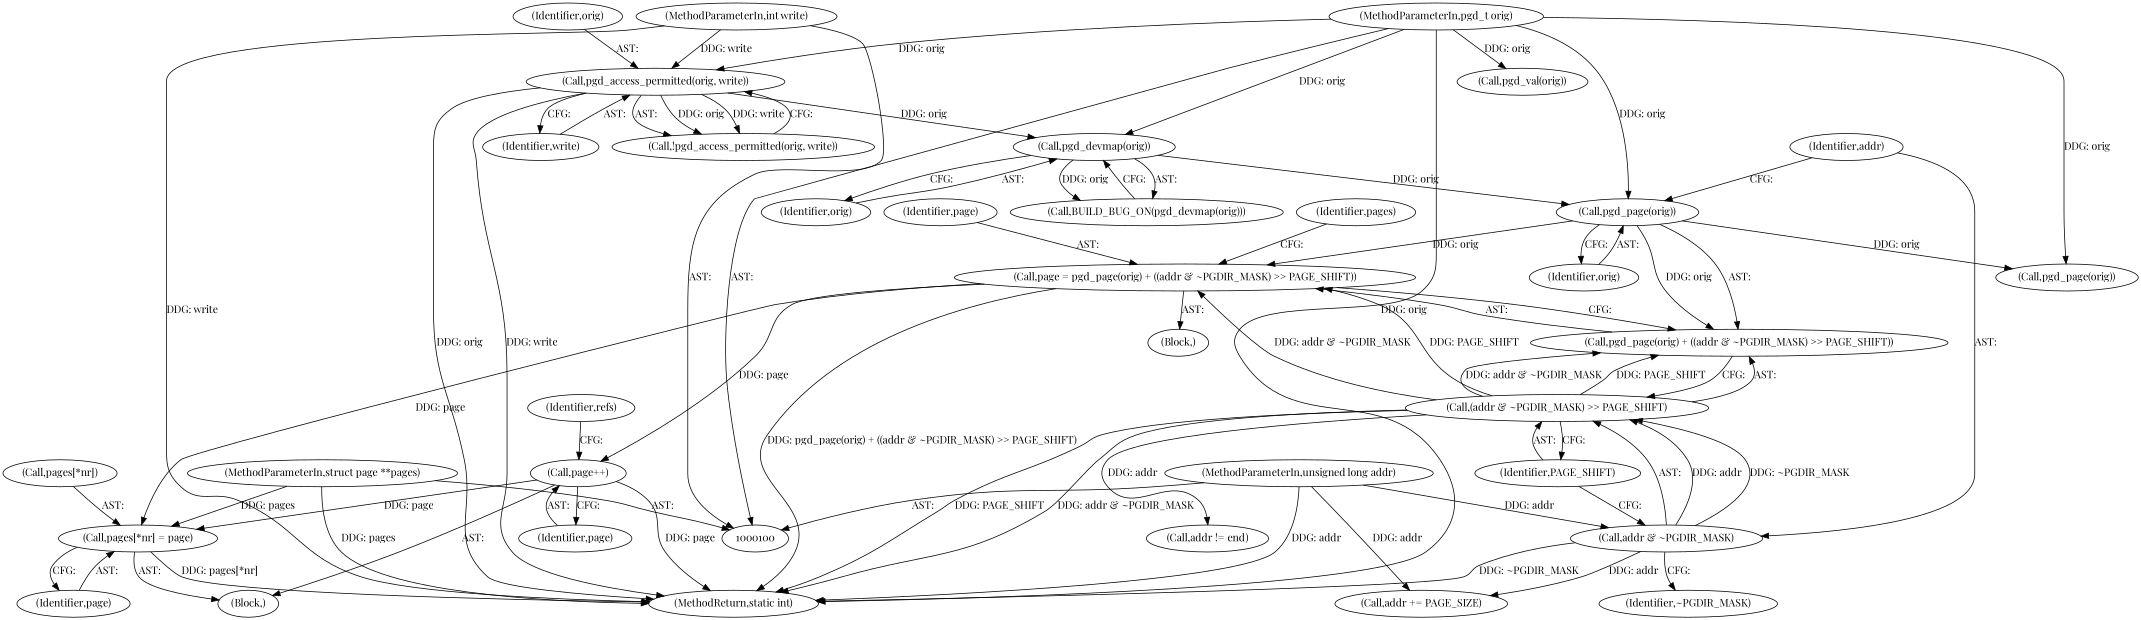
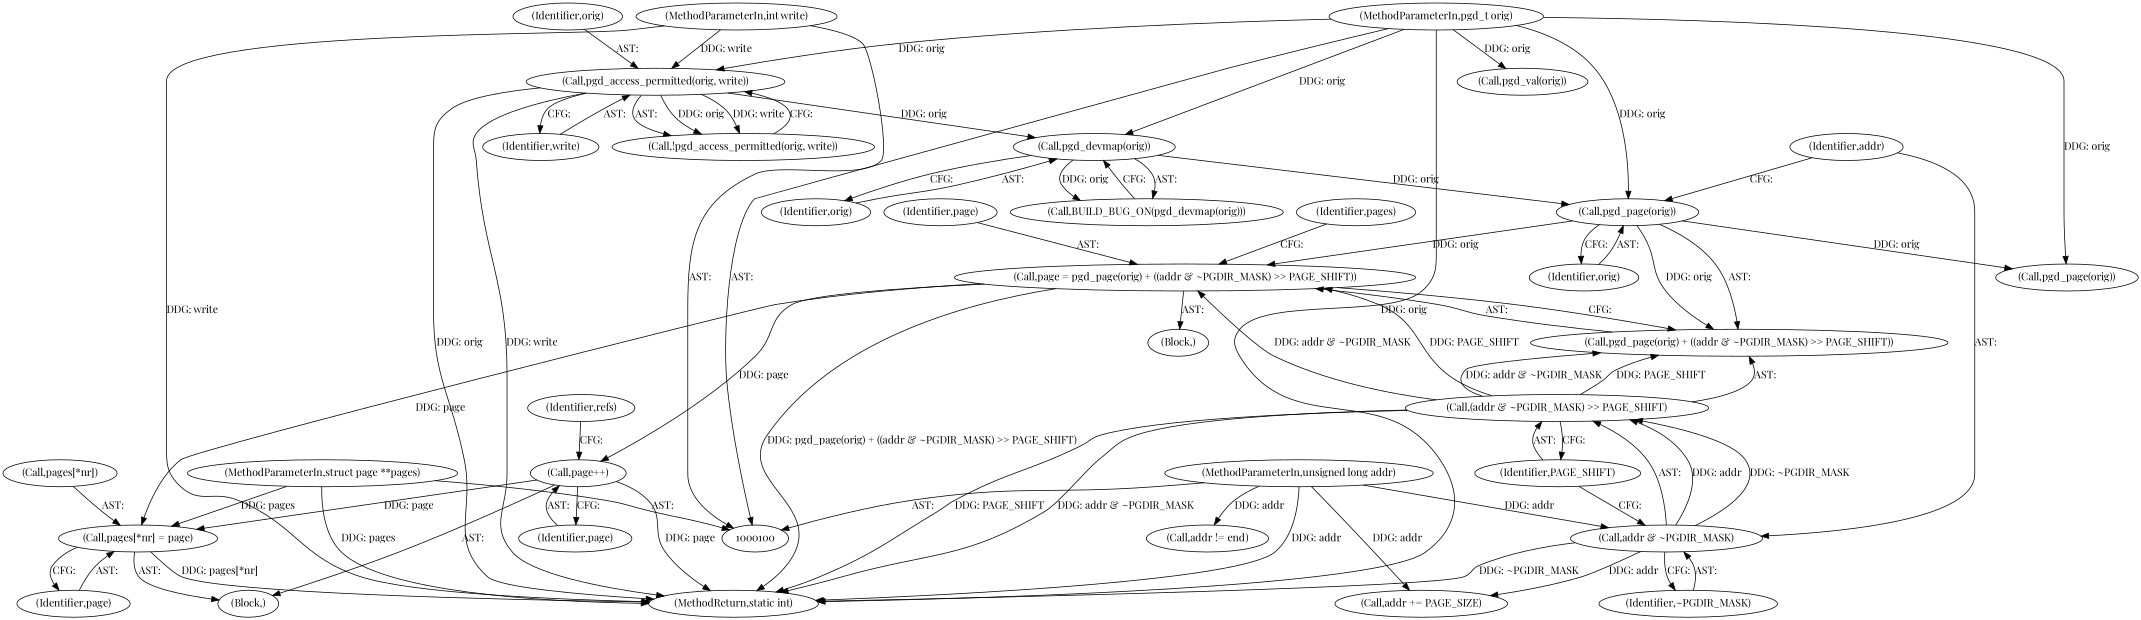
edge "(Call,pgd_page(orig) + ((addr & ~PGDIR_MASK) >> PAGE_SHIFT))" -> "(Call,(addr & ~PGDIR_MASK) >> PAGE_SHIFT)": removed, label "CFG:"
edge "(Call,(addr & ~PGDIR_MASK) >> PAGE_SHIFT)" -> "(Call,addr != end)": now "(MethodParameterIn,unsigned long addr)" -> "(Call,addr != end)"
edge "(Identifier,~PGDIR_MASK)" -> "(Call,addr & ~PGDIR_MASK)": added, label "AST:"
